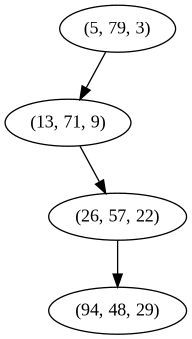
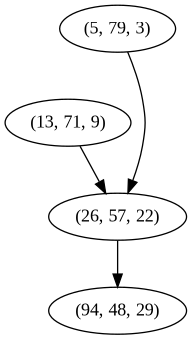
edge "(5, 79, 3)" -> "(13, 71, 9)": now "(5, 79, 3)" -> "(26, 57, 22)"
